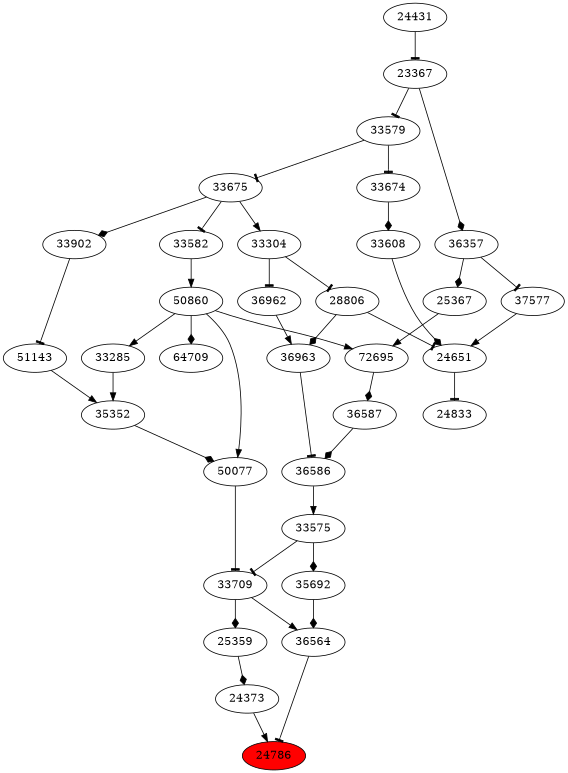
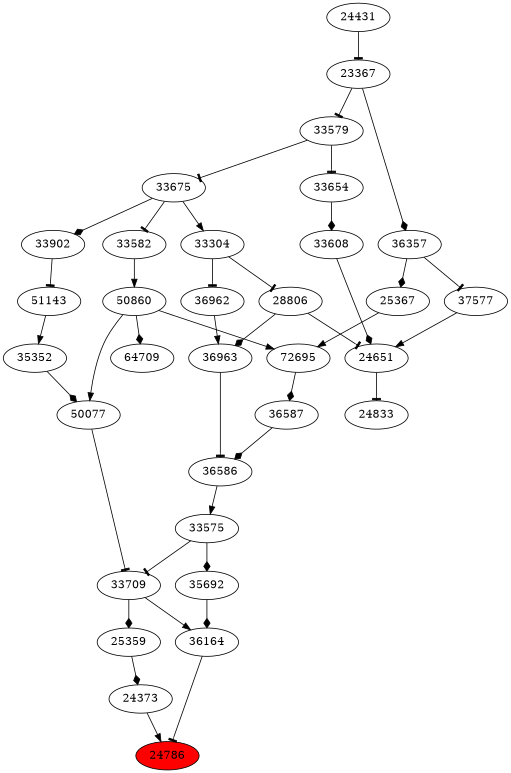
node "33674": label "33674" -> "33654"
node "33285": removed
node "36564": label "36564" -> "36164"
